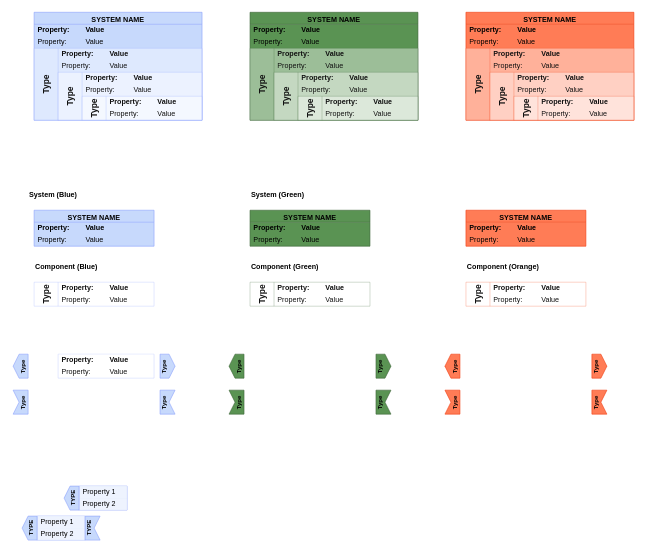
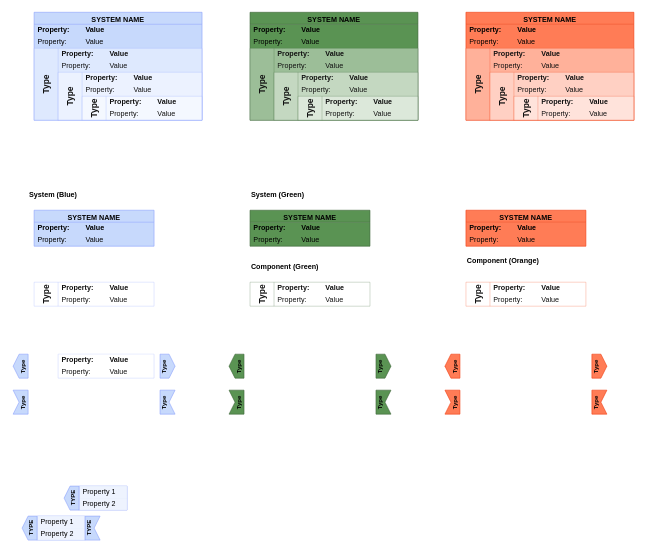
node "Component (Blue)": removed
node "Component (Orange)": moved (508, 267) -> (508, 261)
